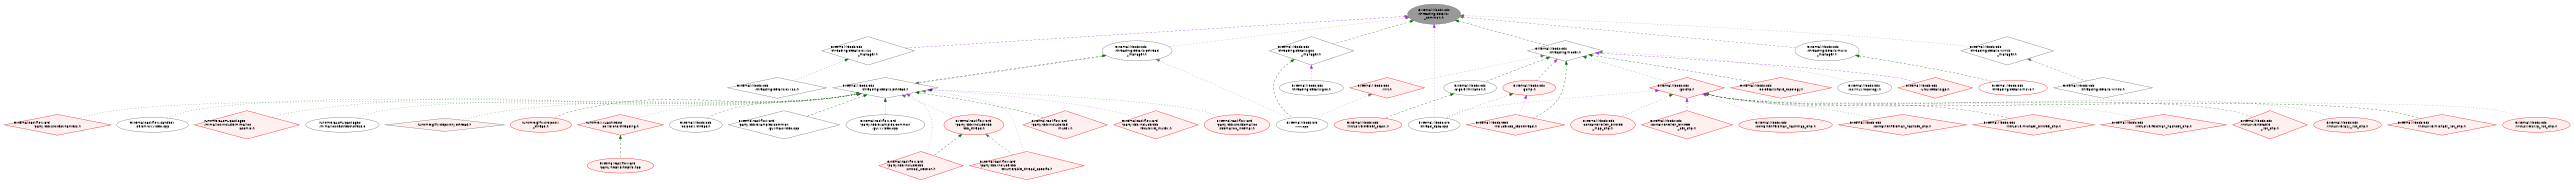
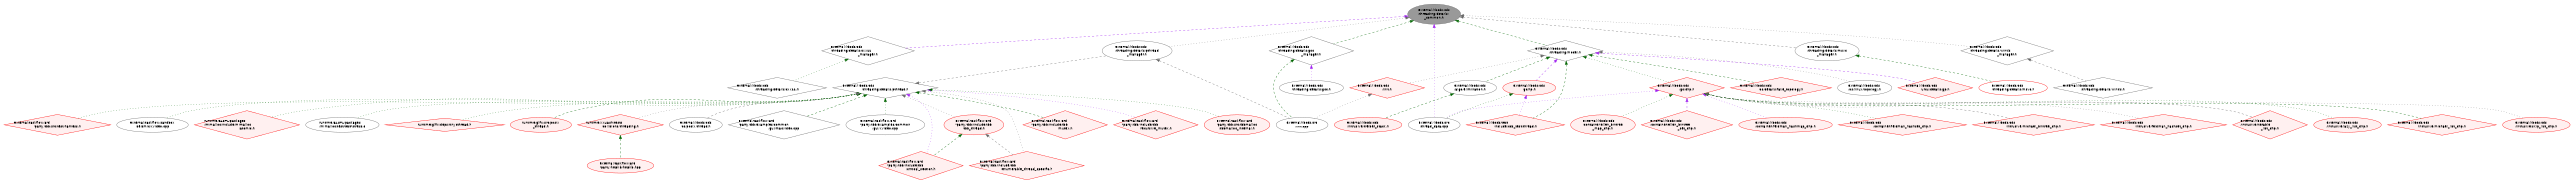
edge "external/libcds/cds /threading/details/pthread.h" -> "external/libcds/cds /threading/details/pthread _manager.h": removed
edge "external/libcds/src /init.cpp" -> "external/libcds/cds /threading/details/pthread _manager.h": style dotted -> dashed
node "runtime/glfw/deps/tinycthread.h": color grey40 -> red
